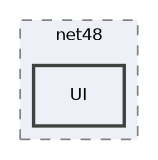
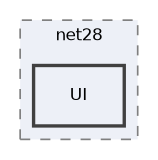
cluster "net48": label "net48" -> "net28"
